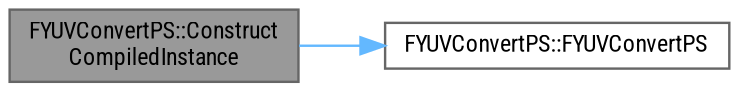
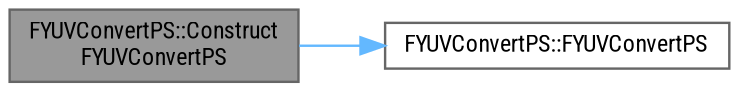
node "FYUVConvertPS::Construct CompiledInstance": label "FYUVConvertPS::Construct CompiledInstance" -> "FYUVConvertPS::Construct FYUVConvertPS"
